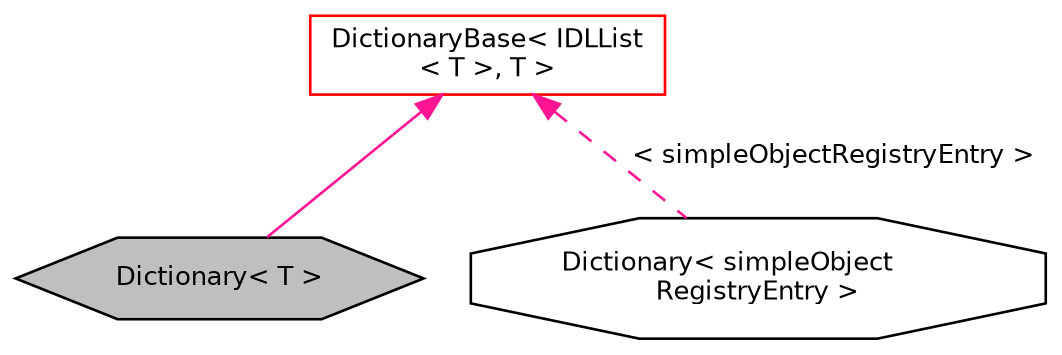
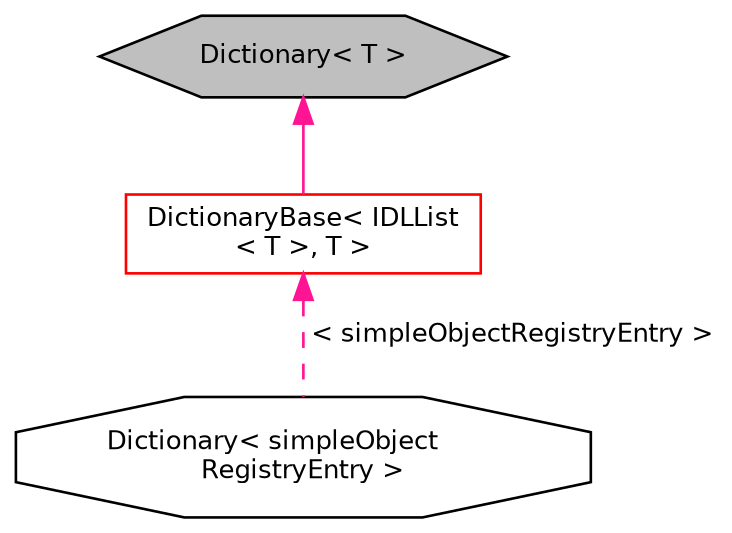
edge "Dictionary< T >" -> "DictionaryBase< IDLList < T >, T >": reversed
